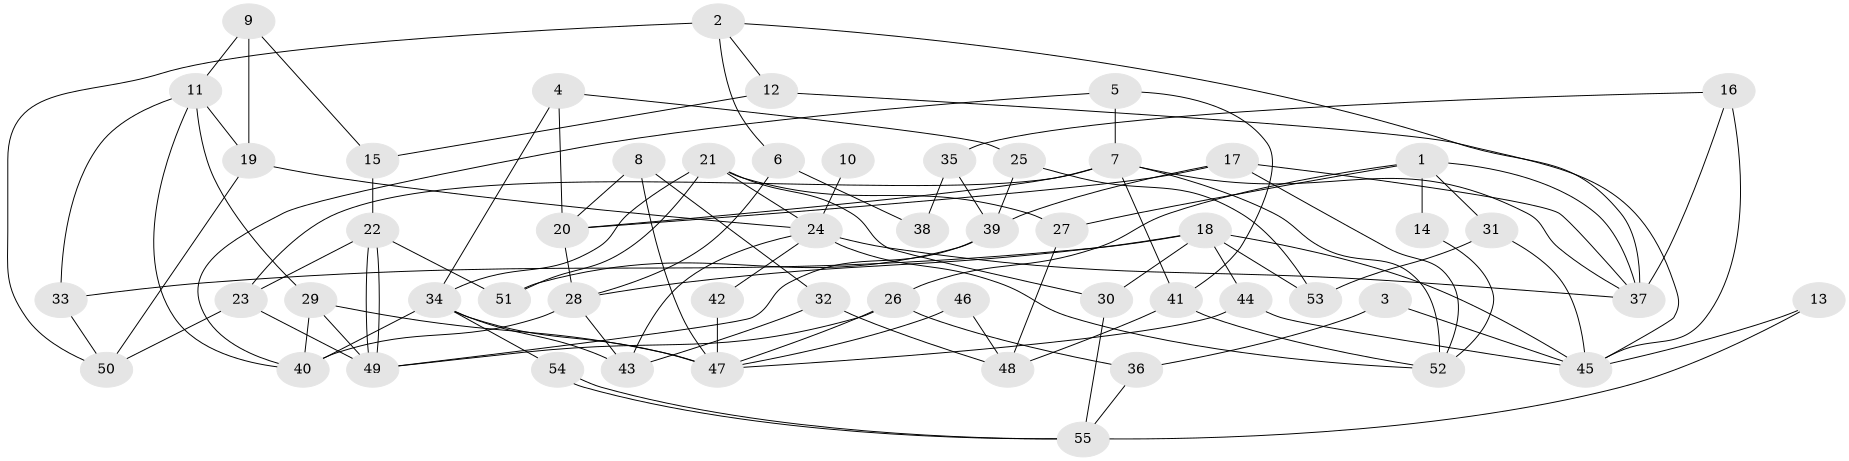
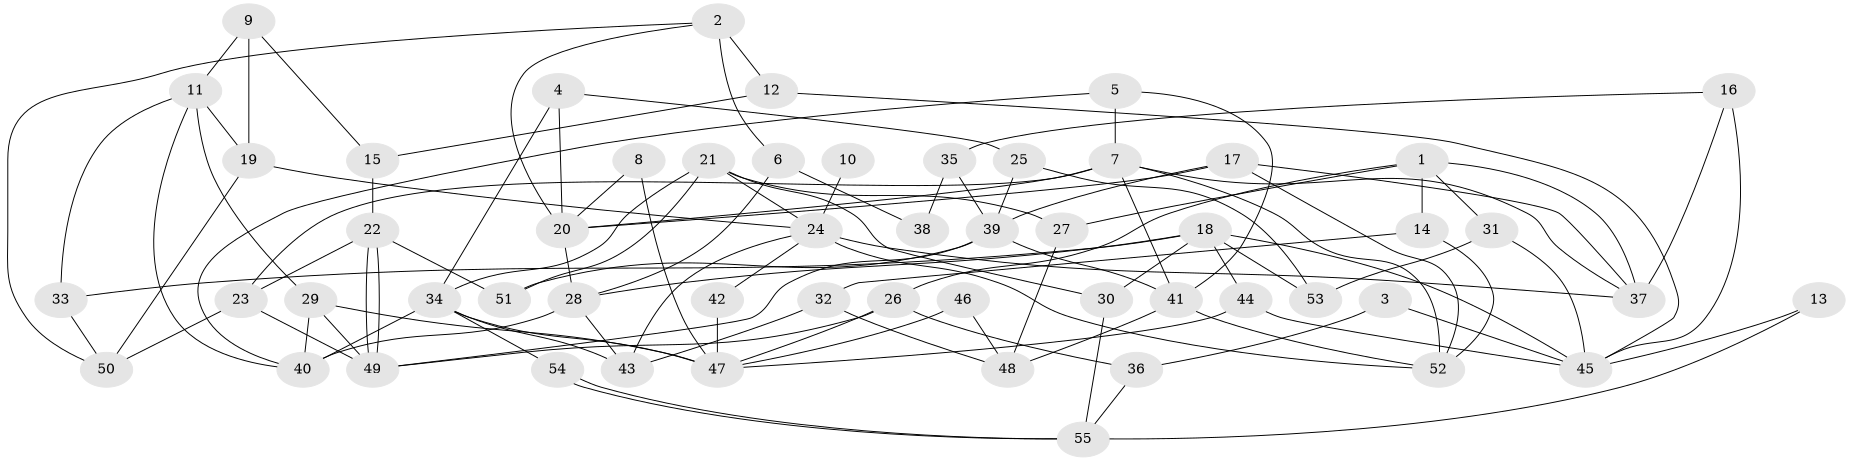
edge "2" -- "37": now "2" -- "20"
edge "8" -- "32": now "14" -- "32"
edge "39" -- "41": added
